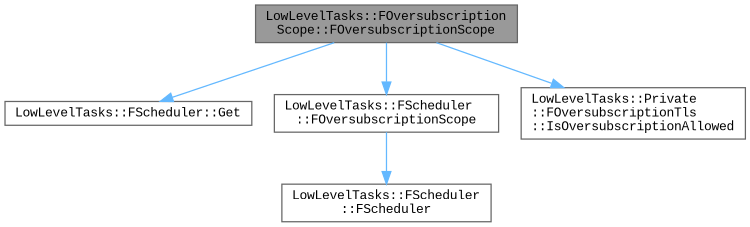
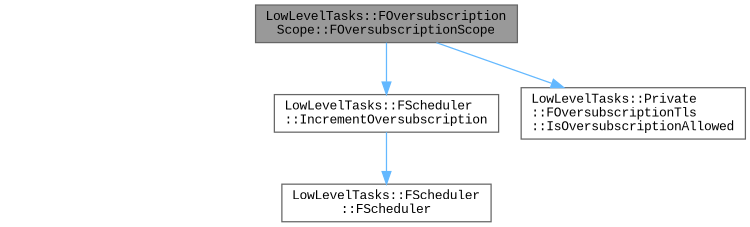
node "LowLevelTasks::FScheduler::Get": removed
node "LowLevelTasks::FScheduler ::FOversubscriptionScope": label "LowLevelTasks::FScheduler ::FOversubscriptionScope" -> "LowLevelTasks::FScheduler ::IncrementOversubscription"
